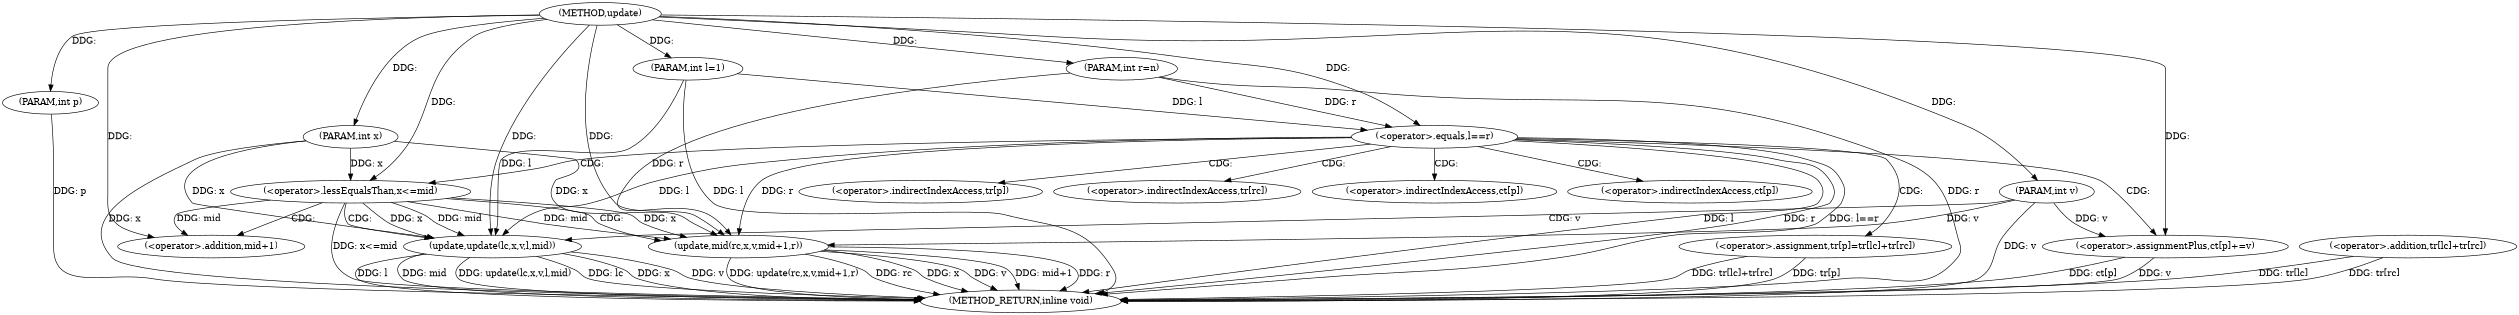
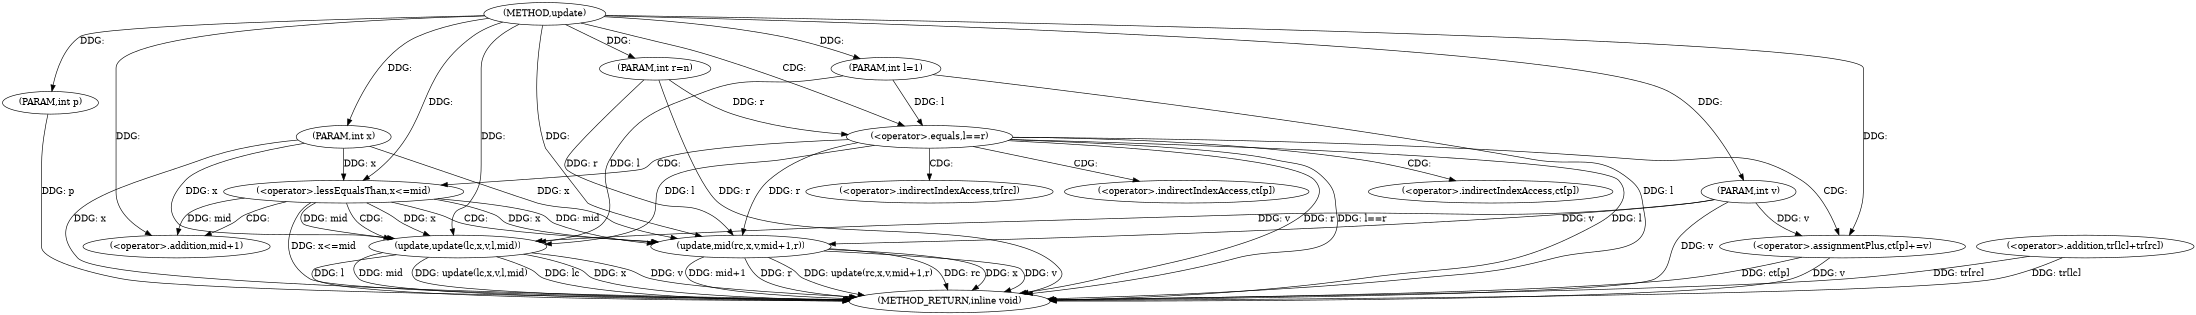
edge "(METHOD,update)" -> "(<operator>.equals,l==r)": label "DDG: " -> "CDG: "
node "(<operator>.indirectIndexAccess,tr[p])": removed
edge "(PARAM,int v)" -> "(update,update(lc,x,v,l,mid))": label "CDG: v" -> "DDG: v"
node "(<operator>.assignment,tr[p]=tr[lc]+tr[rc])": removed
